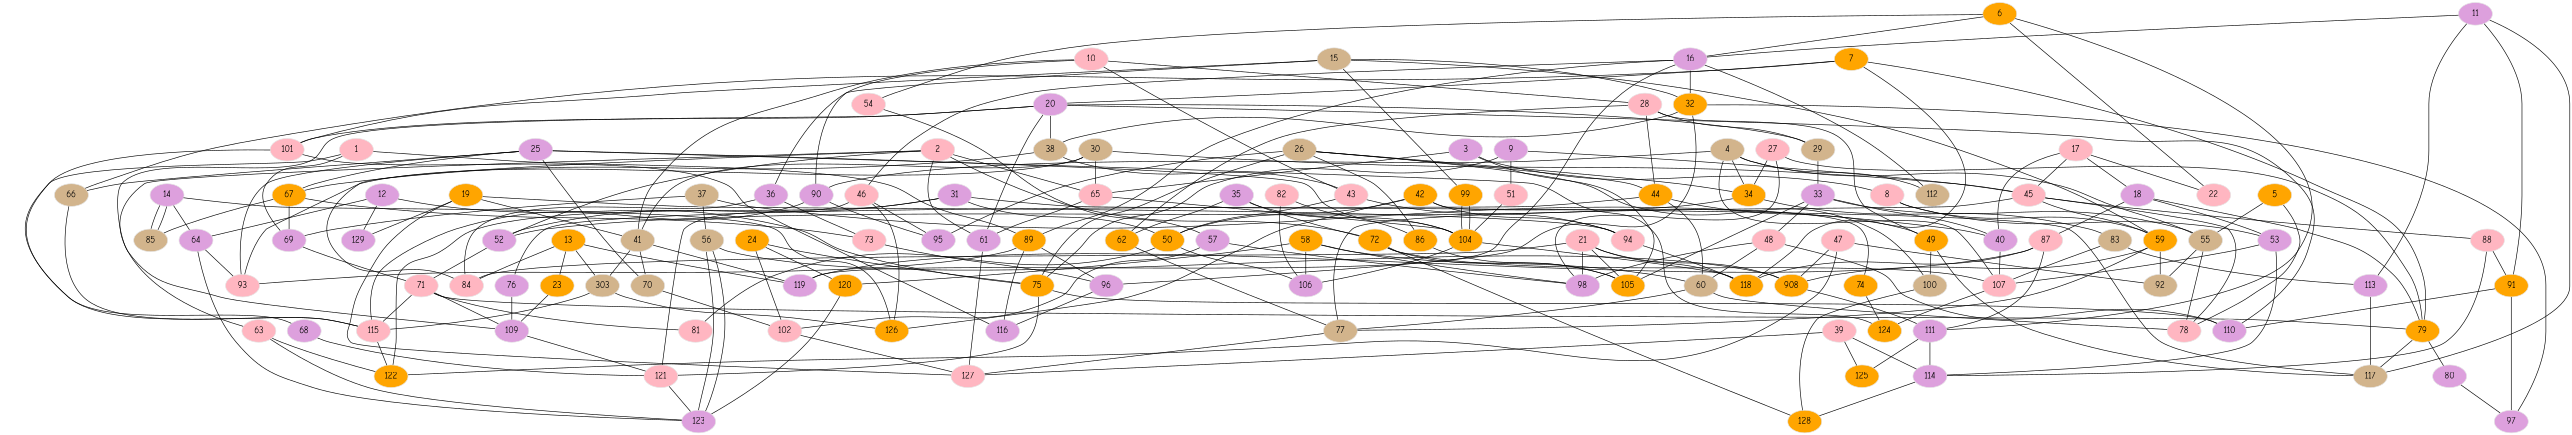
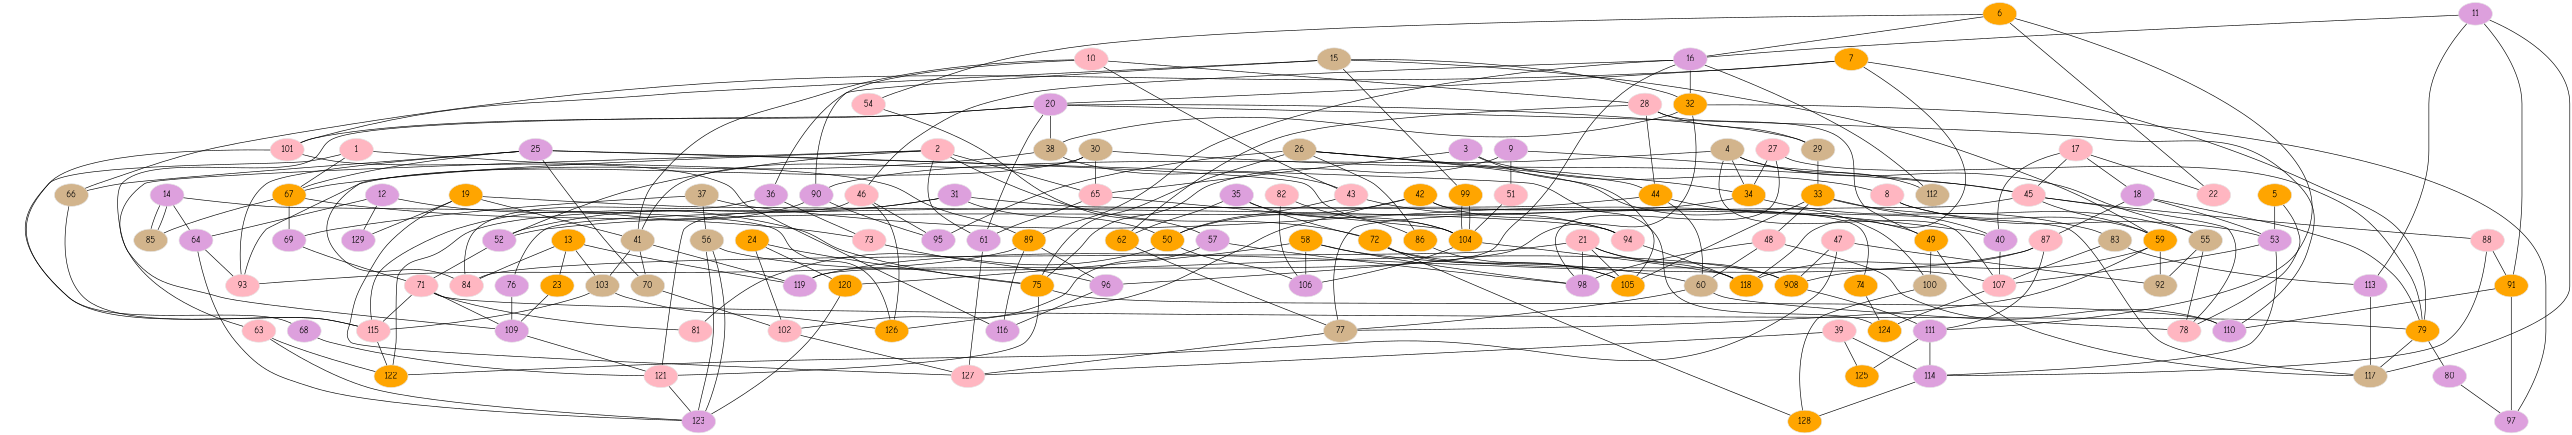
edge "1" -- "69": now "1" -- "67"
node "33": fillcolor plum -> orange
edge "5" -- "55": now "5" -- "53"
node "303": label "303" -> "103"
